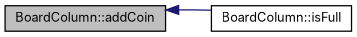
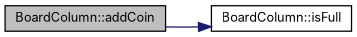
edge "BoardColumn::isFull" -> "BoardColumn::addCoin": reversed
